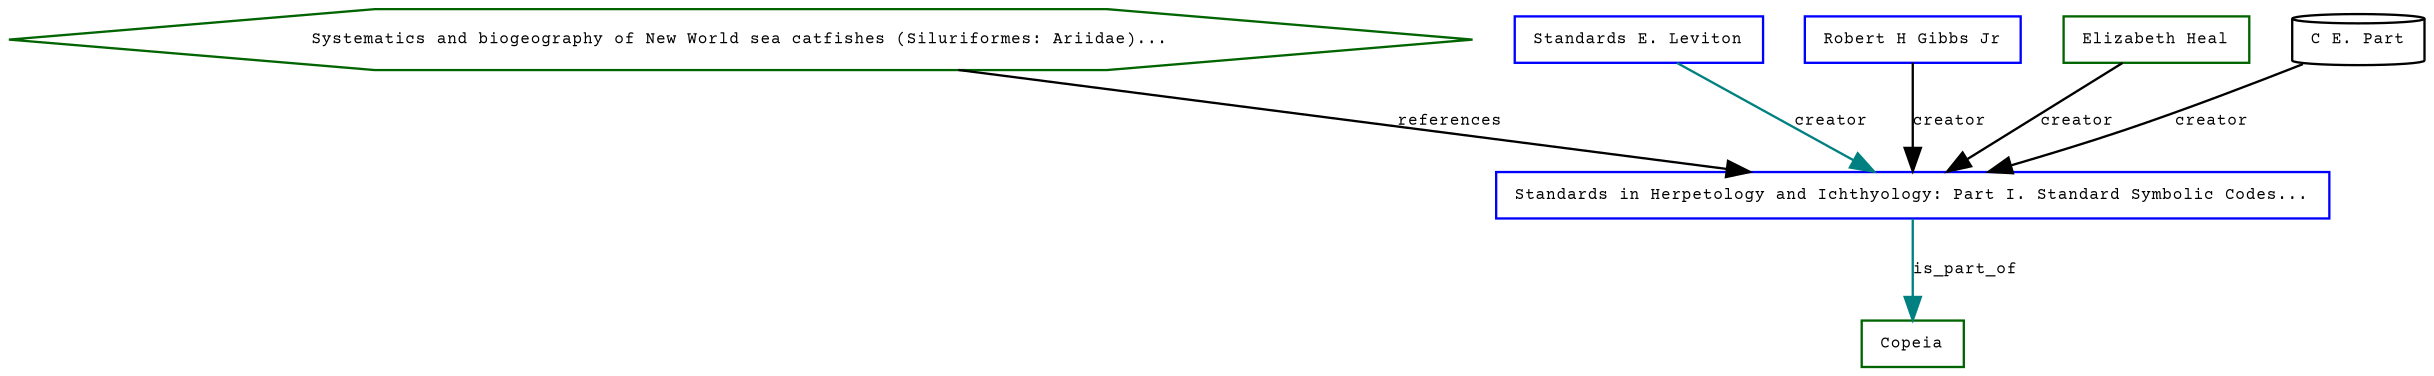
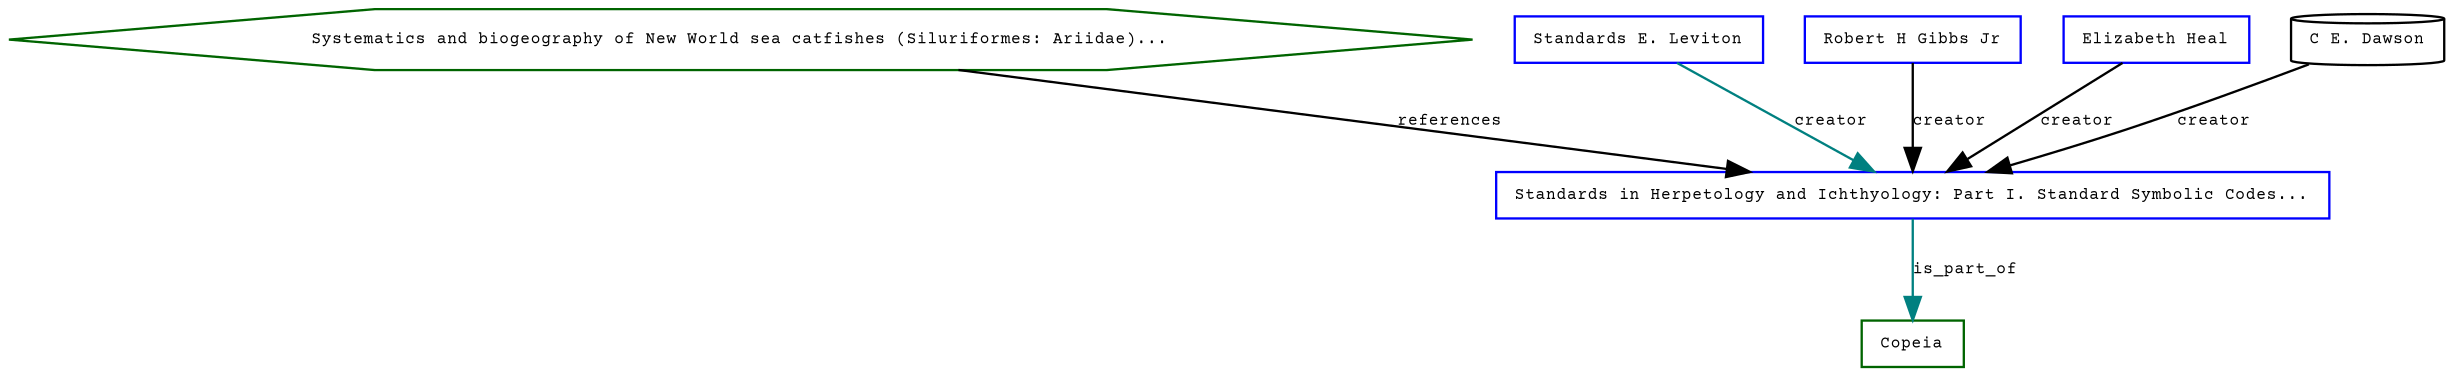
node "Elizabeth Heal": color darkgreen -> blue
node "C E. Part": label "C E. Part" -> "C E. Dawson"
